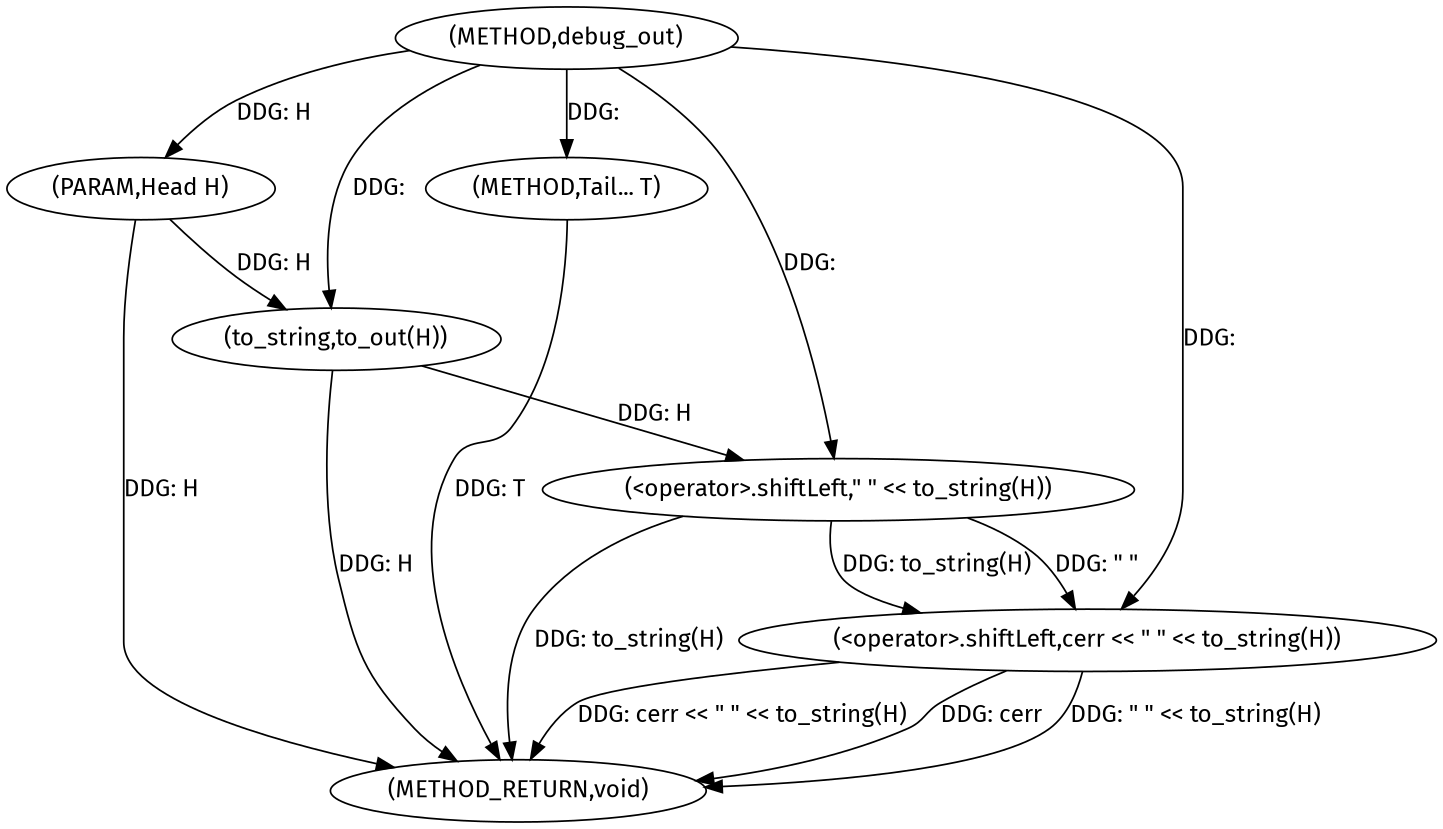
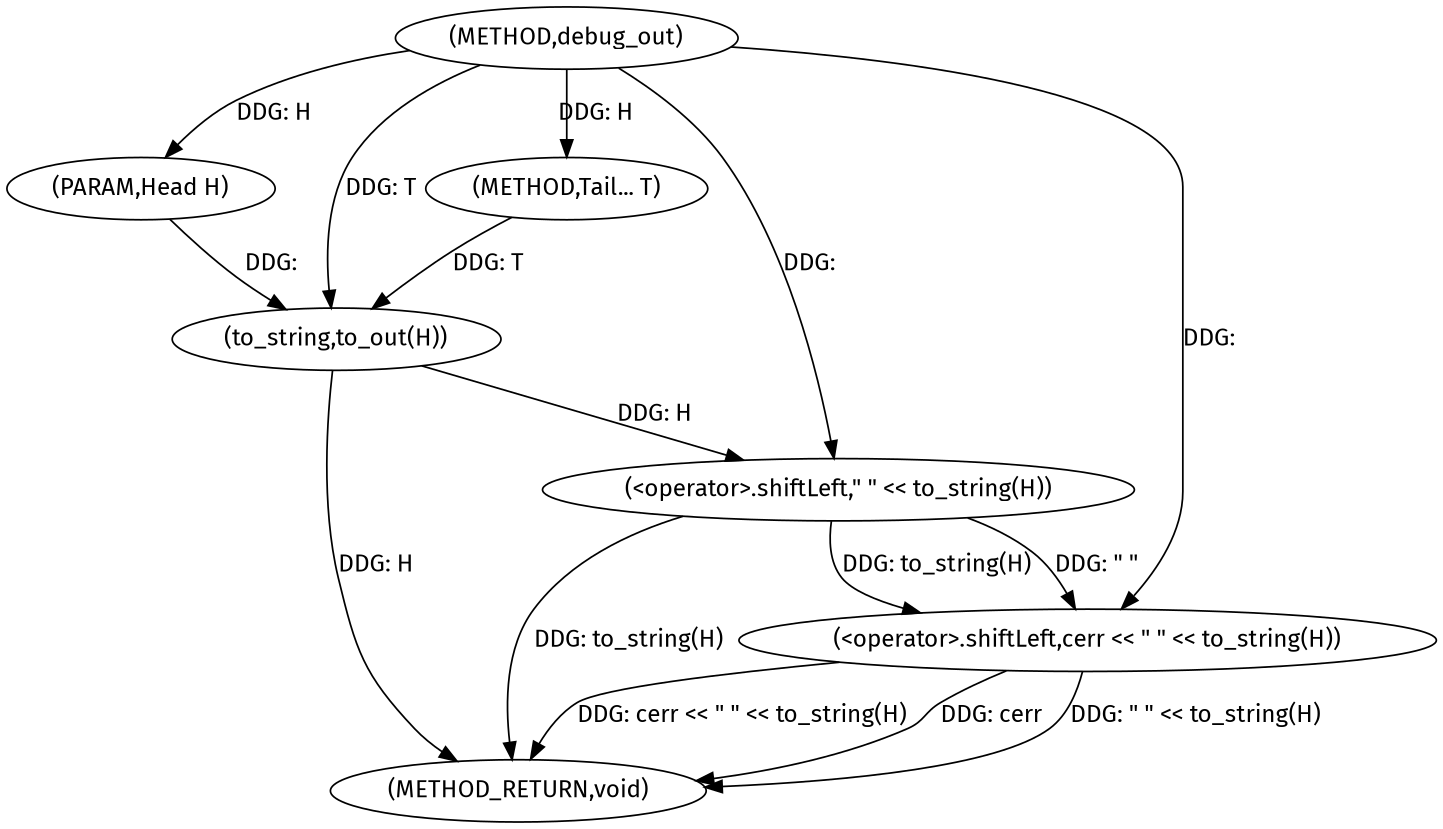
edge "(METHOD,debug_out)" -> "(METHOD,Tail... T)": label "DDG: " -> "DDG: H"
edge "(METHOD,debug_out)" -> "(to_string,to_out(H))": label "DDG: " -> "DDG: T"
edge "(PARAM,Head H)" -> "(to_string,to_out(H))": label "DDG: H" -> "DDG: "
edge "(METHOD,Tail... T)" -> "(METHOD_RETURN,void)": now "(METHOD,Tail... T)" -> "(to_string,to_out(H))"
edge "(PARAM,Head H)" -> "(METHOD_RETURN,void)": removed, label "DDG: H"
